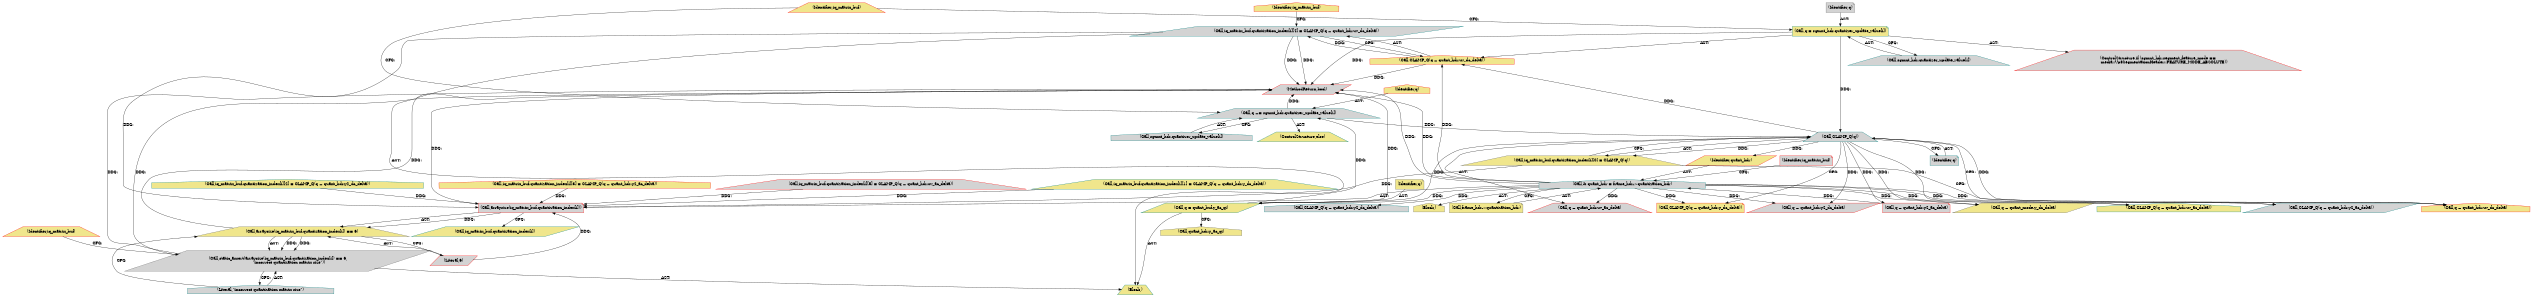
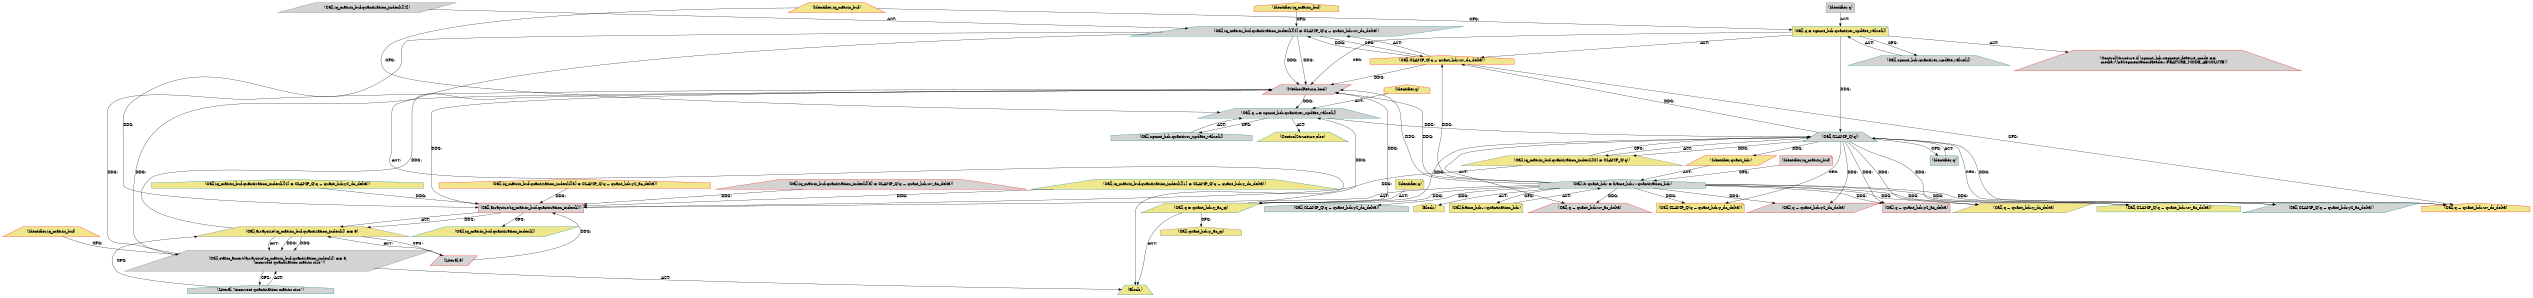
node "(Call,iq_matrix_buf.quantization_index[i][4])": added
edge "(Call,q = sgmnt_hdr.quantizer_update_value[i])" -> "(MethodReturn,bool)": label "DDG: " -> "CFG: "
edge "(Call,q += sgmnt_hdr.quantizer_update_value[i])" -> "(MethodReturn,bool)": reversed
edge "(Call,iq_matrix_buf.quantization_index[i][0] = CLAMP_Q(q))" -> "(Call,q + quant_hdr.uv_dc_delta)": now "(Call,CLAMP_Q(q + quant_hdr.uv_dc_delta))" -> "(Call,q + quant_hdr.uv_dc_delta)"
edge "(Call,q + quant_hdr.y2_ac_delta)" -> "(Call,& quant_hdr = frame_hdr->quantization_hdr)": reversed
node "(Call,q = quant_buf.y_ac_qi)": label "(Call,q = quant_buf.y_ac_qi)" -> "(Call,q = quant_hdr.y_ac_qi)"
node "(Call,q + quant_mode.y_dc_delta)": label "(Call,q + quant_mode.y_dc_delta)" -> "(Call,q + quant_hdr.y_dc_delta)"
